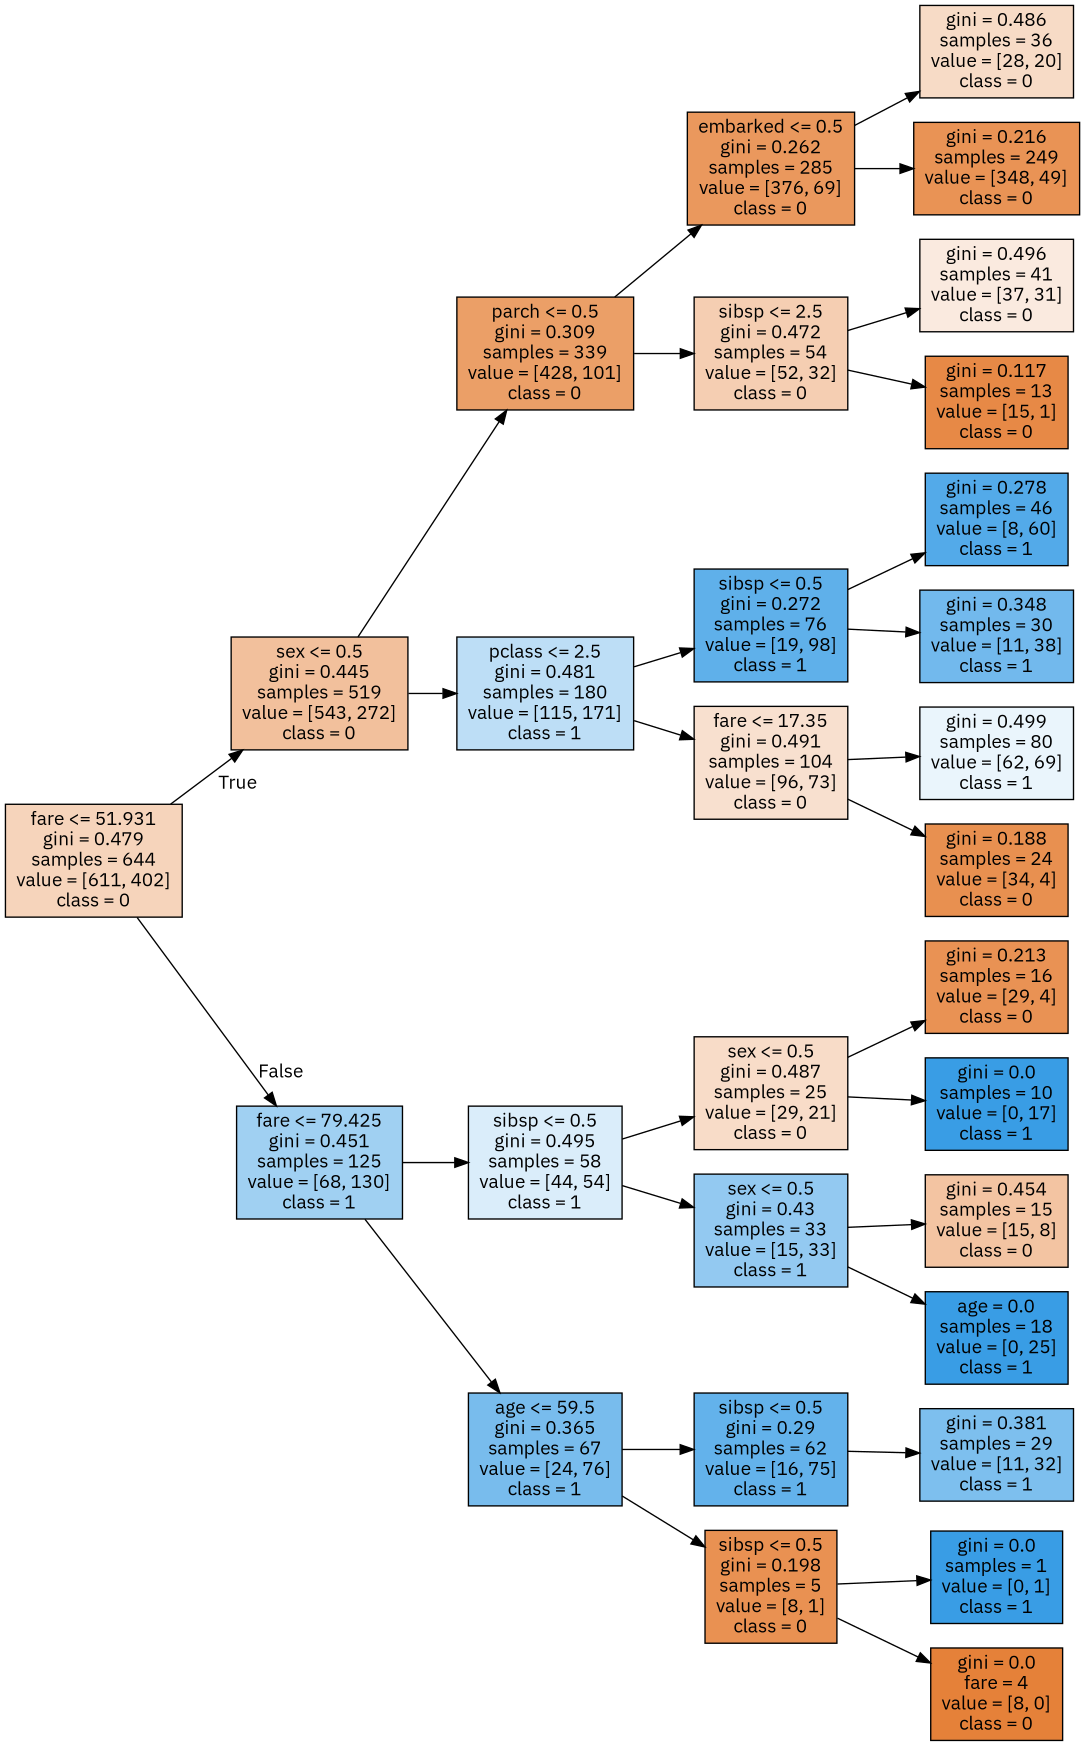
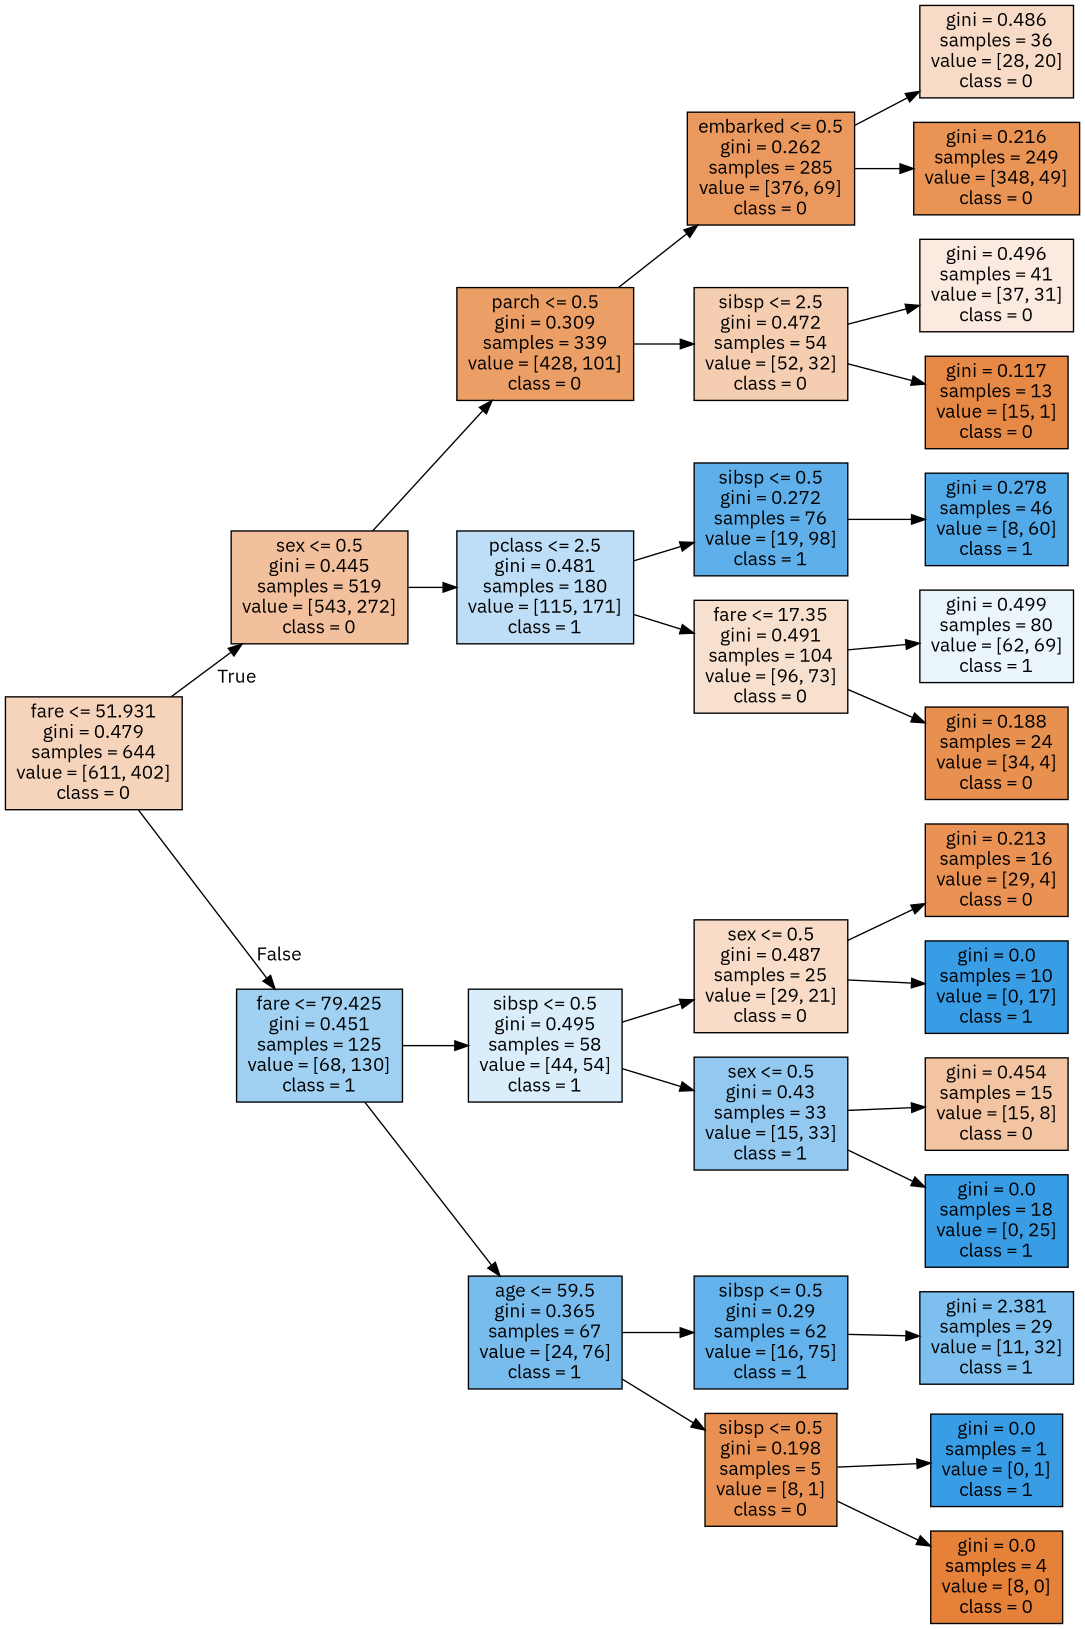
node "gini = 0.348 samples = 30 value = [11, 38] class = 1": removed
node "age = 0.0 samples = 18 value = [0, 25] class = 1": label "age = 0.0 samples = 18 value = [0, 25] class = 1" -> "gini = 0.0 samples = 18 value = [0, 25] class = 1"
node "gini = 0.381 samples = 29 value = [11, 32] class = 1": label "gini = 0.381 samples = 29 value = [11, 32] class = 1" -> "gini = 2.381 samples = 29 value = [11, 32] class = 1"
node "gini = 0.0 fare = 4 value = [8, 0] class = 0": label "gini = 0.0 fare = 4 value = [8, 0] class = 0" -> "gini = 0.0 samples = 4 value = [8, 0] class = 0"
